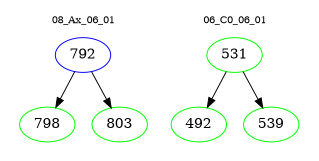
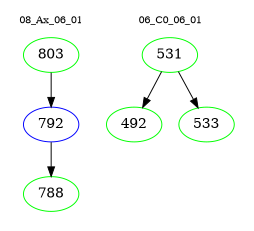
edge "792" -> "803": reversed
node "798": label "798" -> "788"
node "539": label "539" -> "533"
